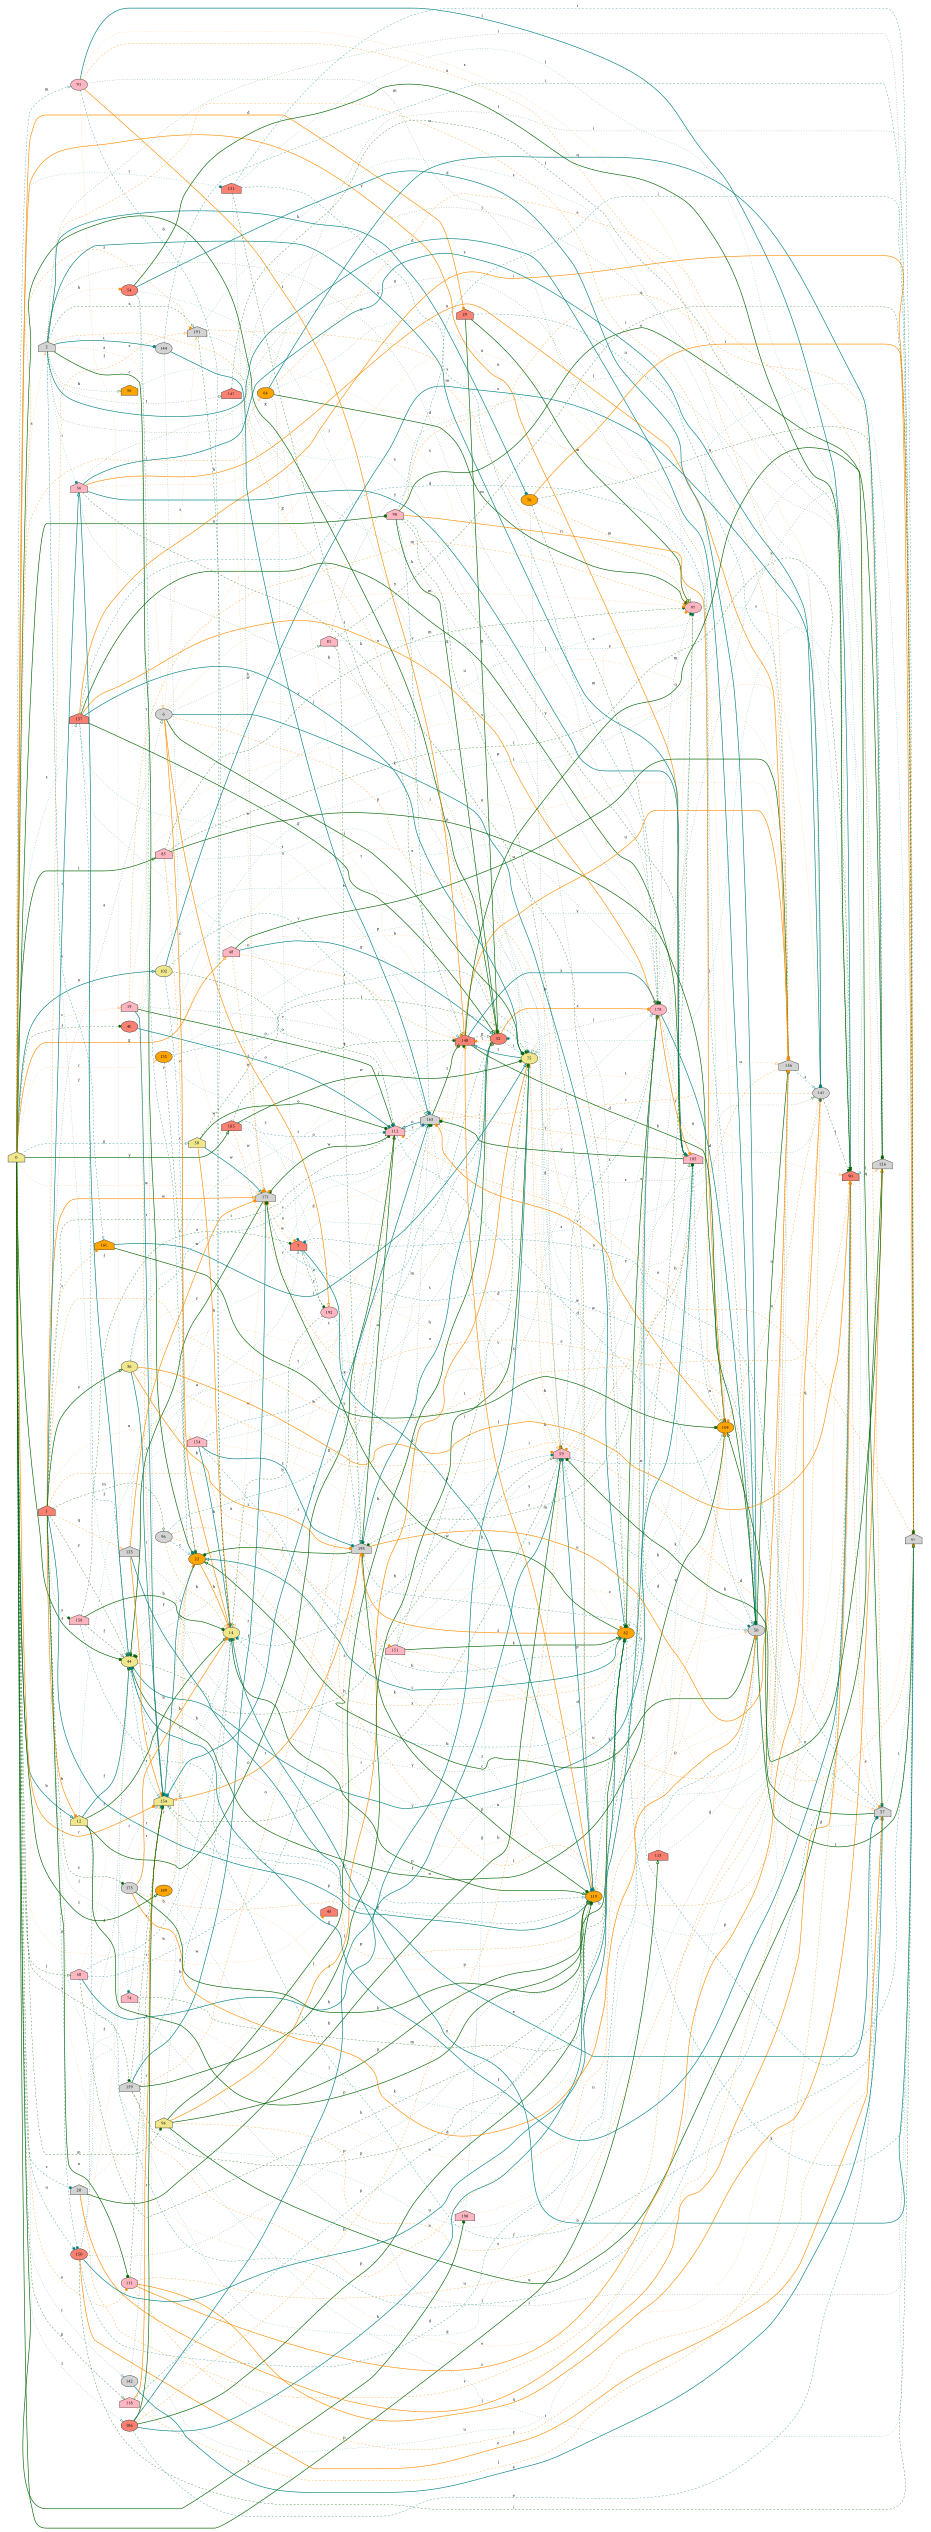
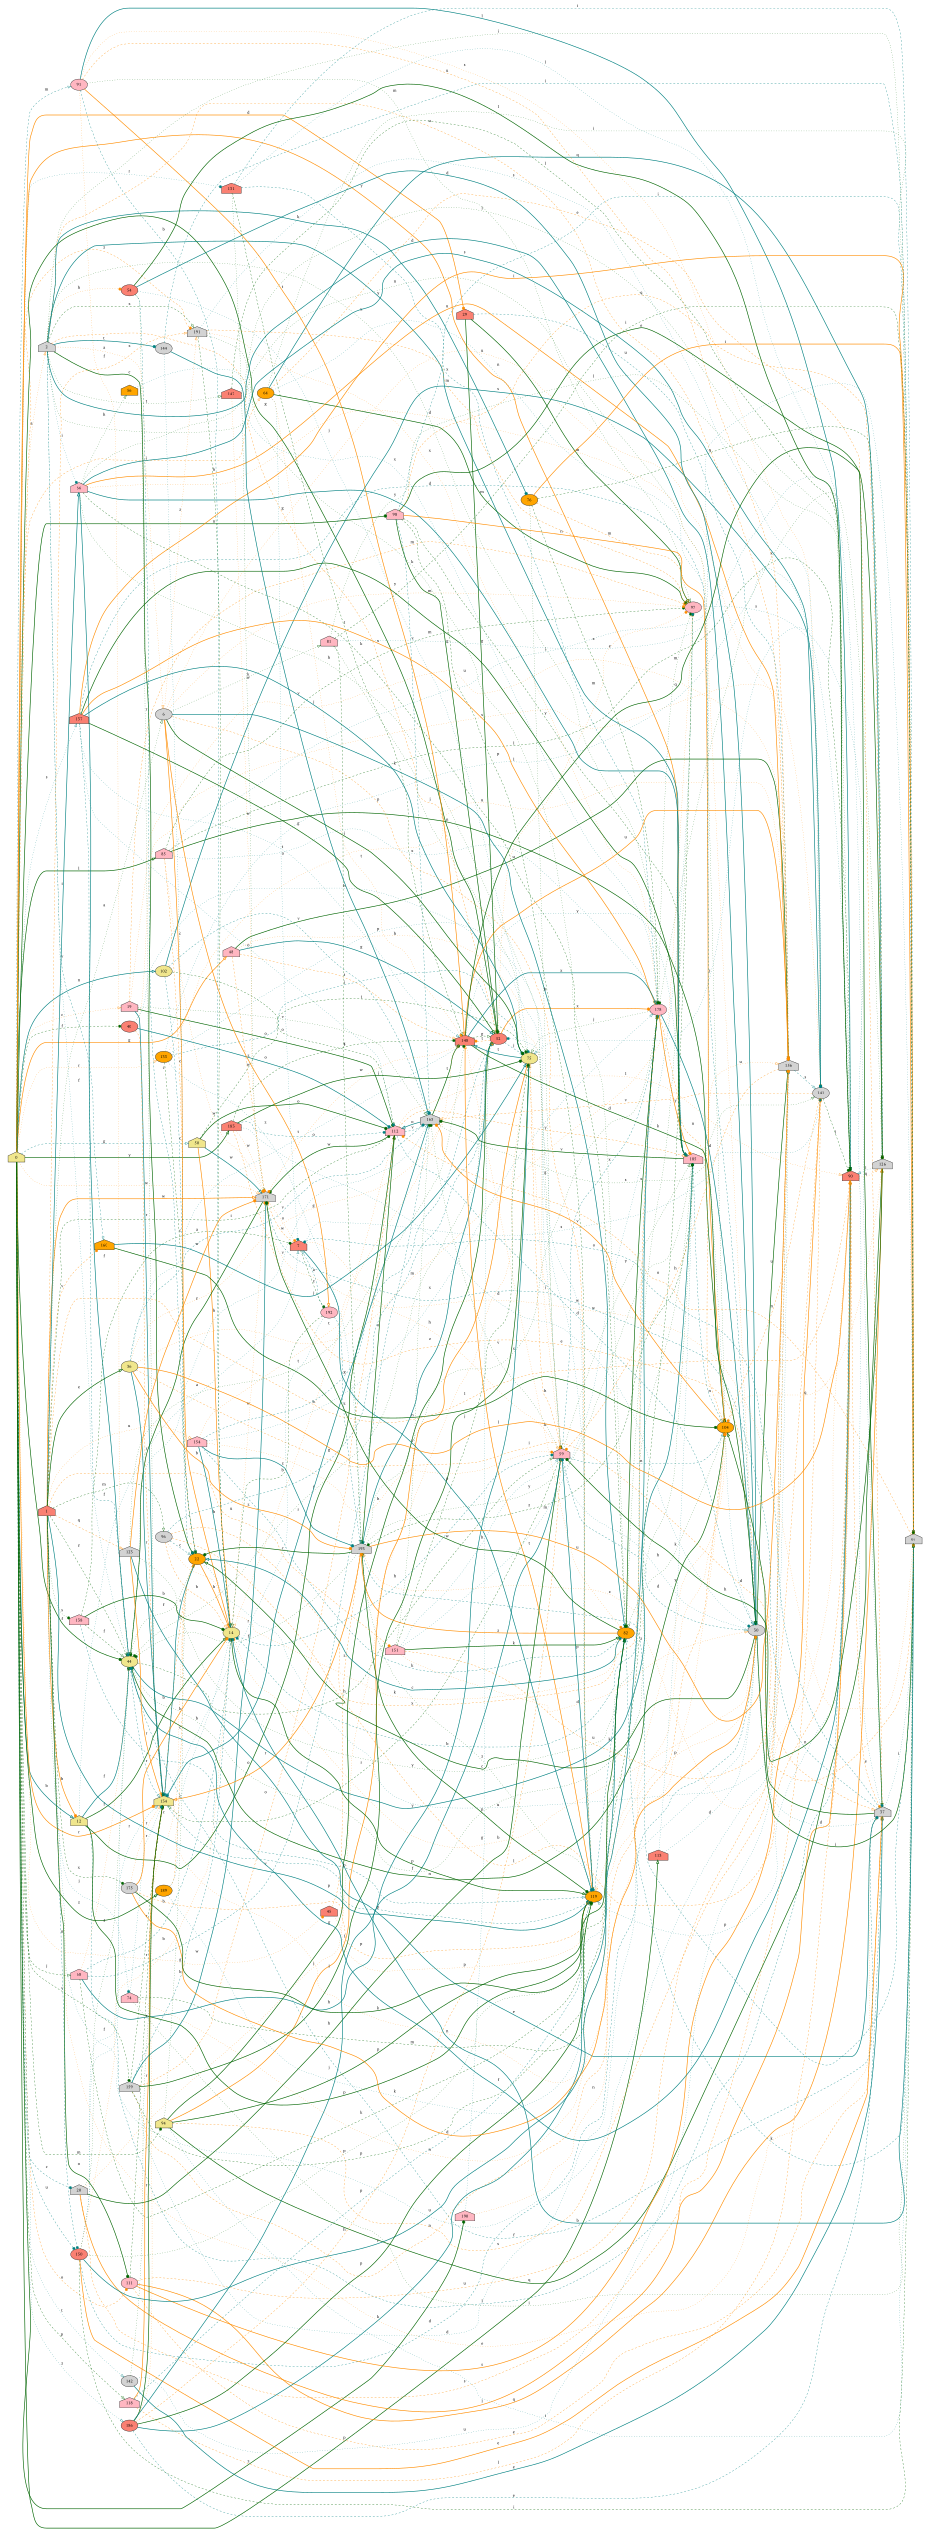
edge "2" -> "56": now "66" -> "56"
